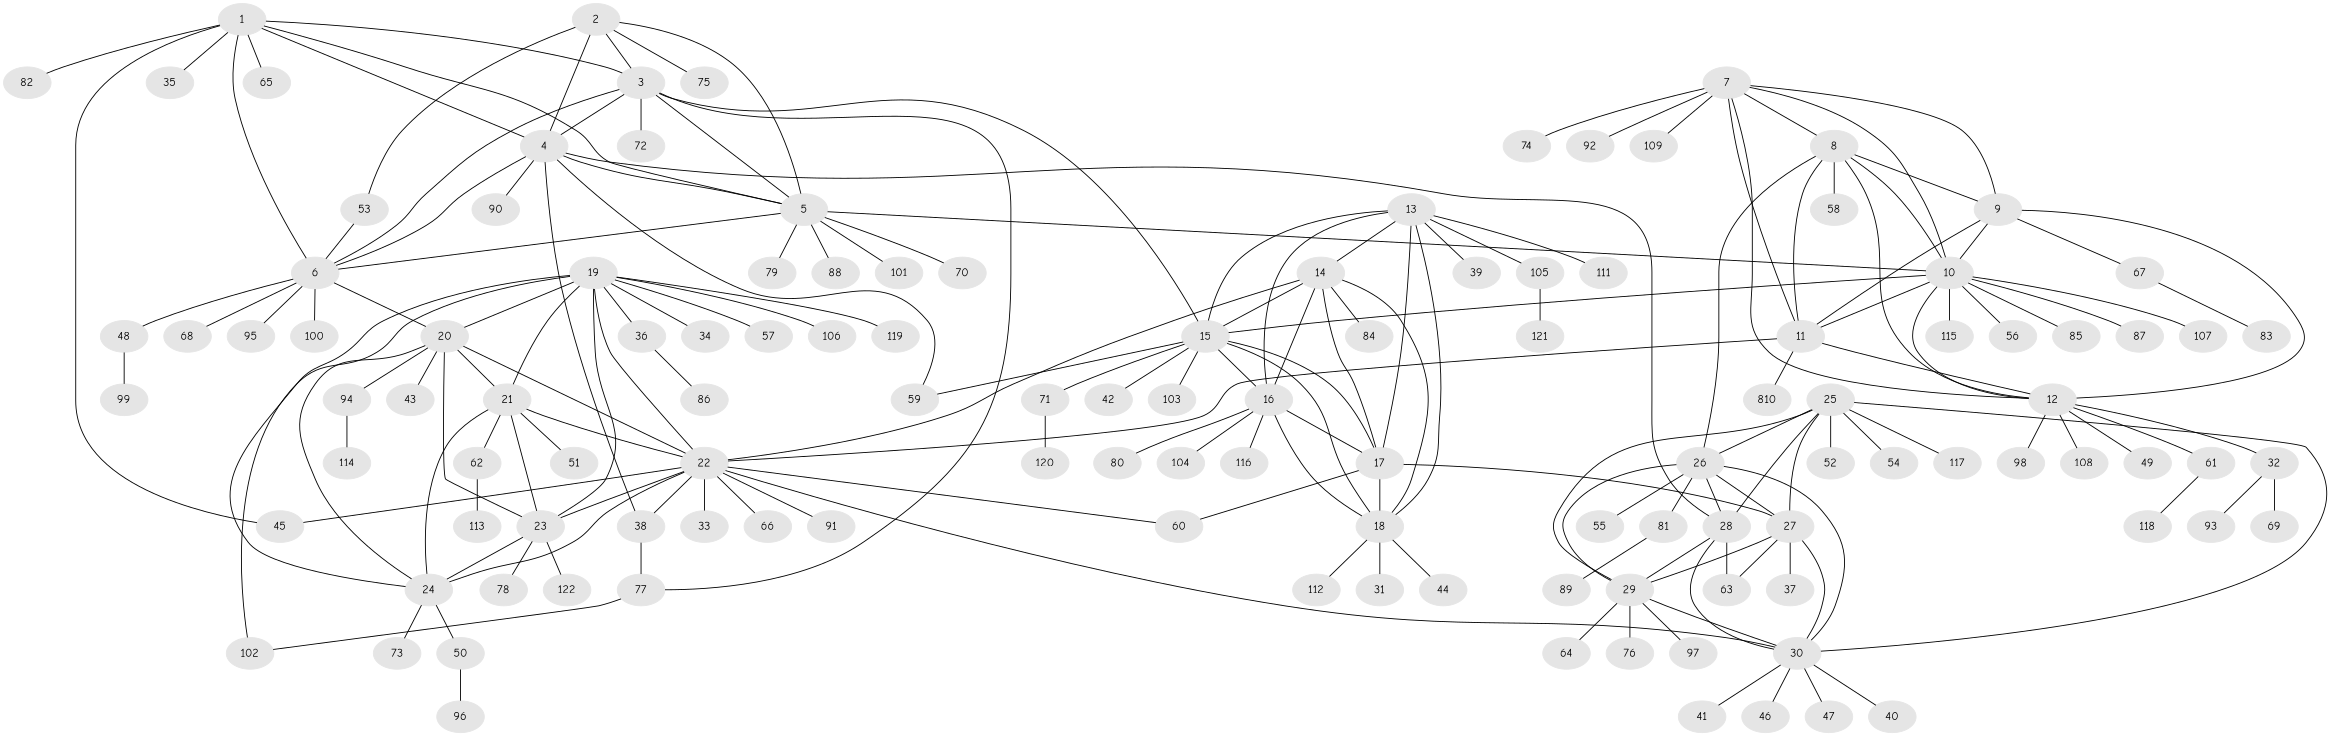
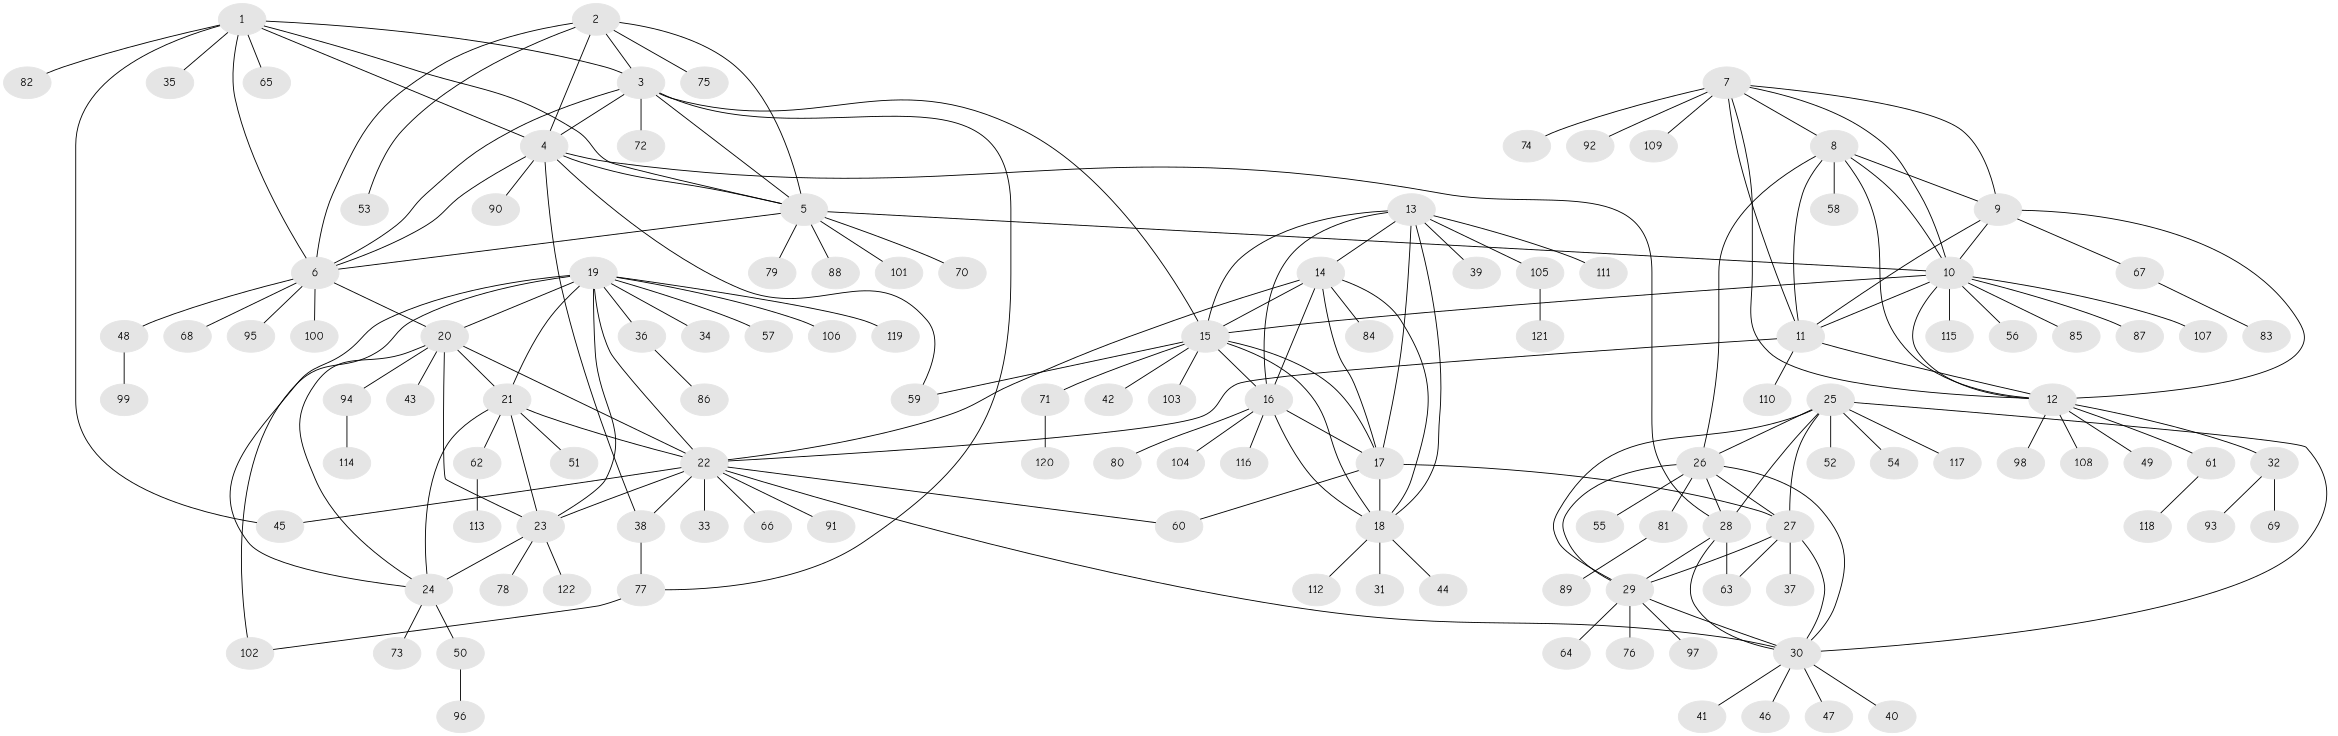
edge "53" -- "6": now "2" -- "6"
node "810": label "810" -> "110"
edge "22" -- "24": removed
